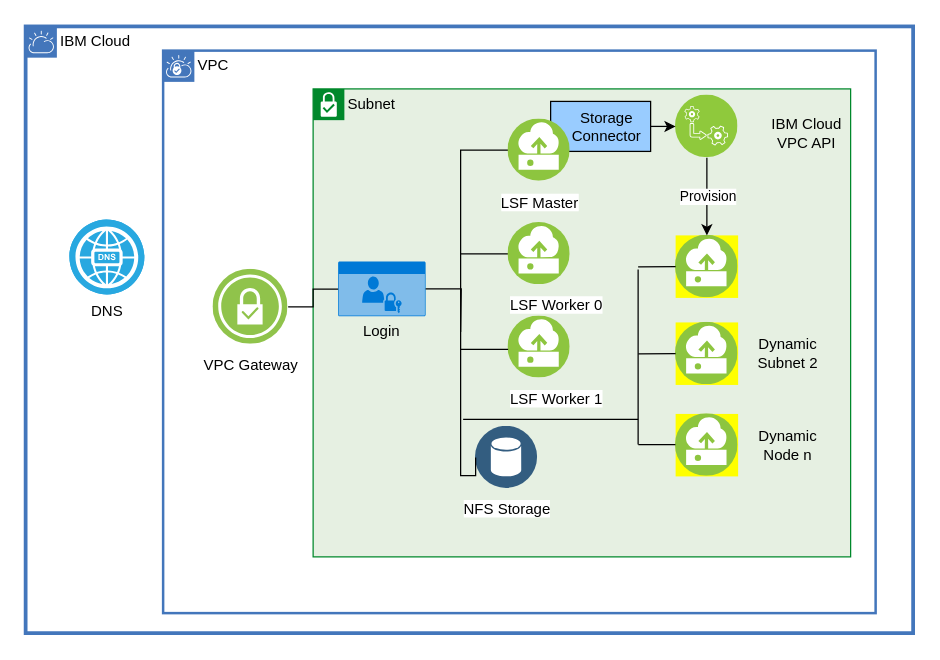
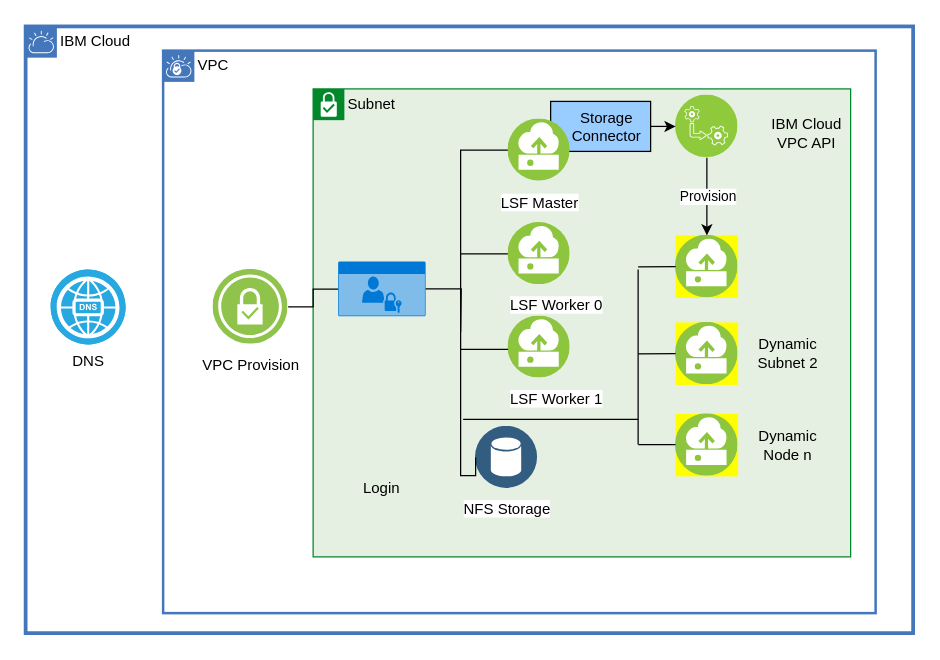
node "DNS": moved (107, 257) -> (88, 307)
node "Login": moved (382, 331) -> (382, 488)
node "VPC Gateway": label "VPC Gateway" -> "VPC Provision"
